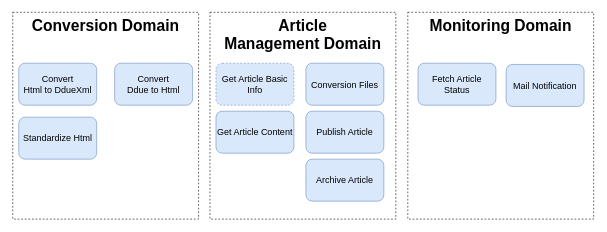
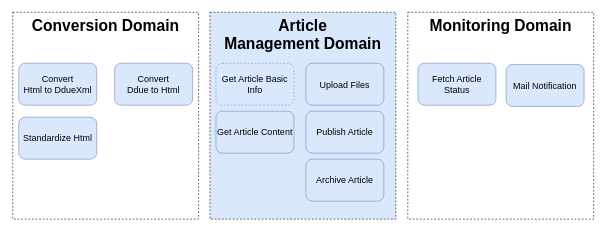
node "Conversion Files": label "Conversion Files" -> "Upload Files"
node "ArticleManagement Domain": fillcolor #ffffff -> #dae8fc
